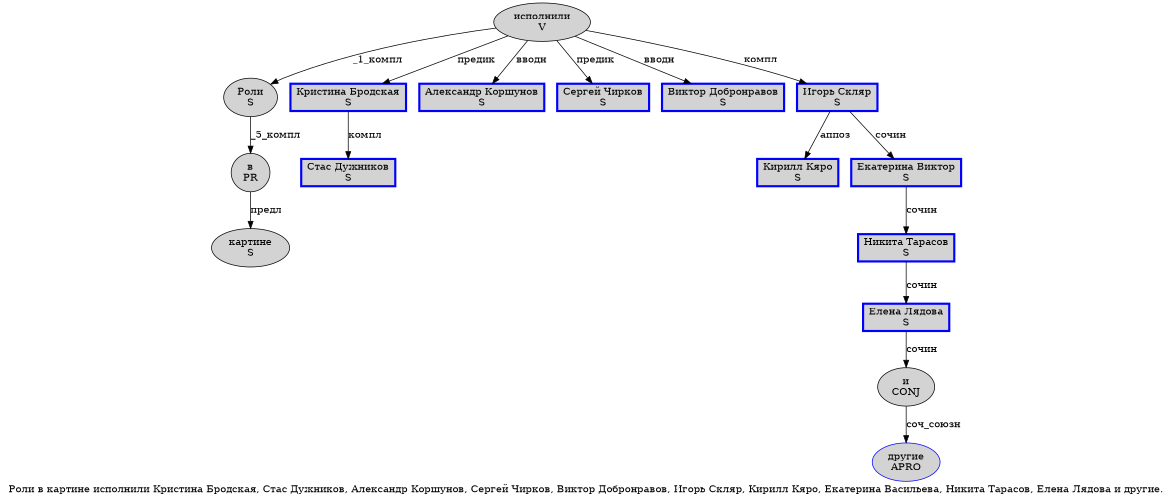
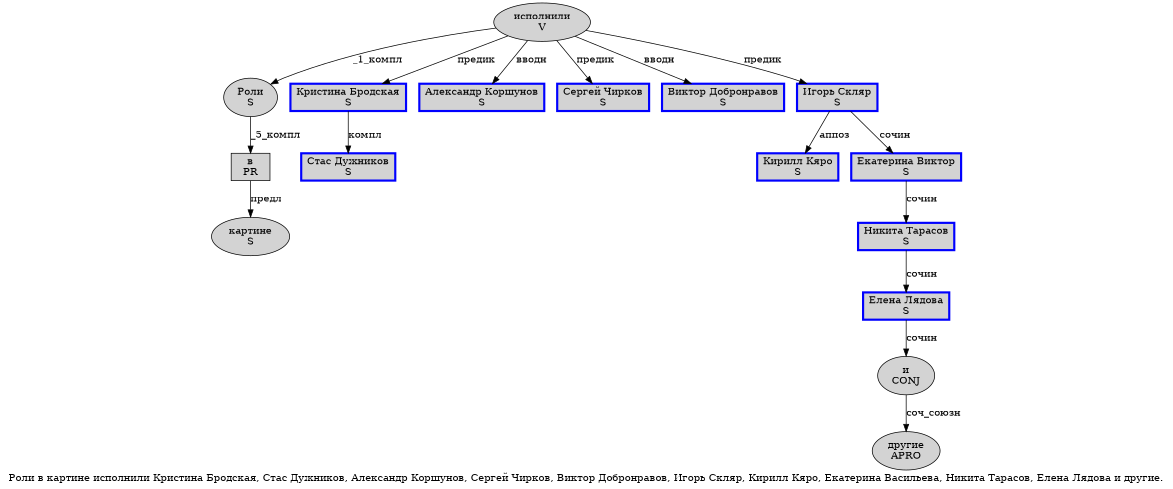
edge "исполнили V" -> "Игорь Скляр S": label "компл" -> "предик"
node "в PR": shape ellipse -> box
node "другие APRO": color blue -> black
